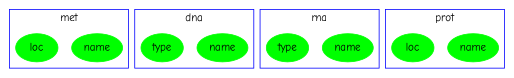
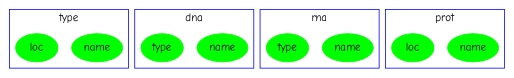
cluster "met": label "met" -> "type"
